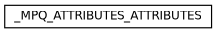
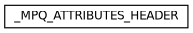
node "_MPQ_ATTRIBUTES_ATTRIBUTES": label "_MPQ_ATTRIBUTES_ATTRIBUTES" -> "_MPQ_ATTRIBUTES_HEADER"
